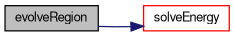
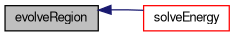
edge "evolveRegion" -> "solveEnergy": reversed
